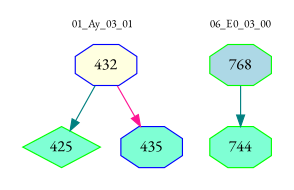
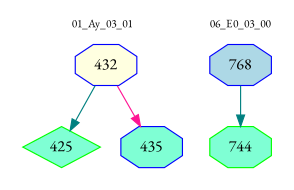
node "768": color green -> blue
